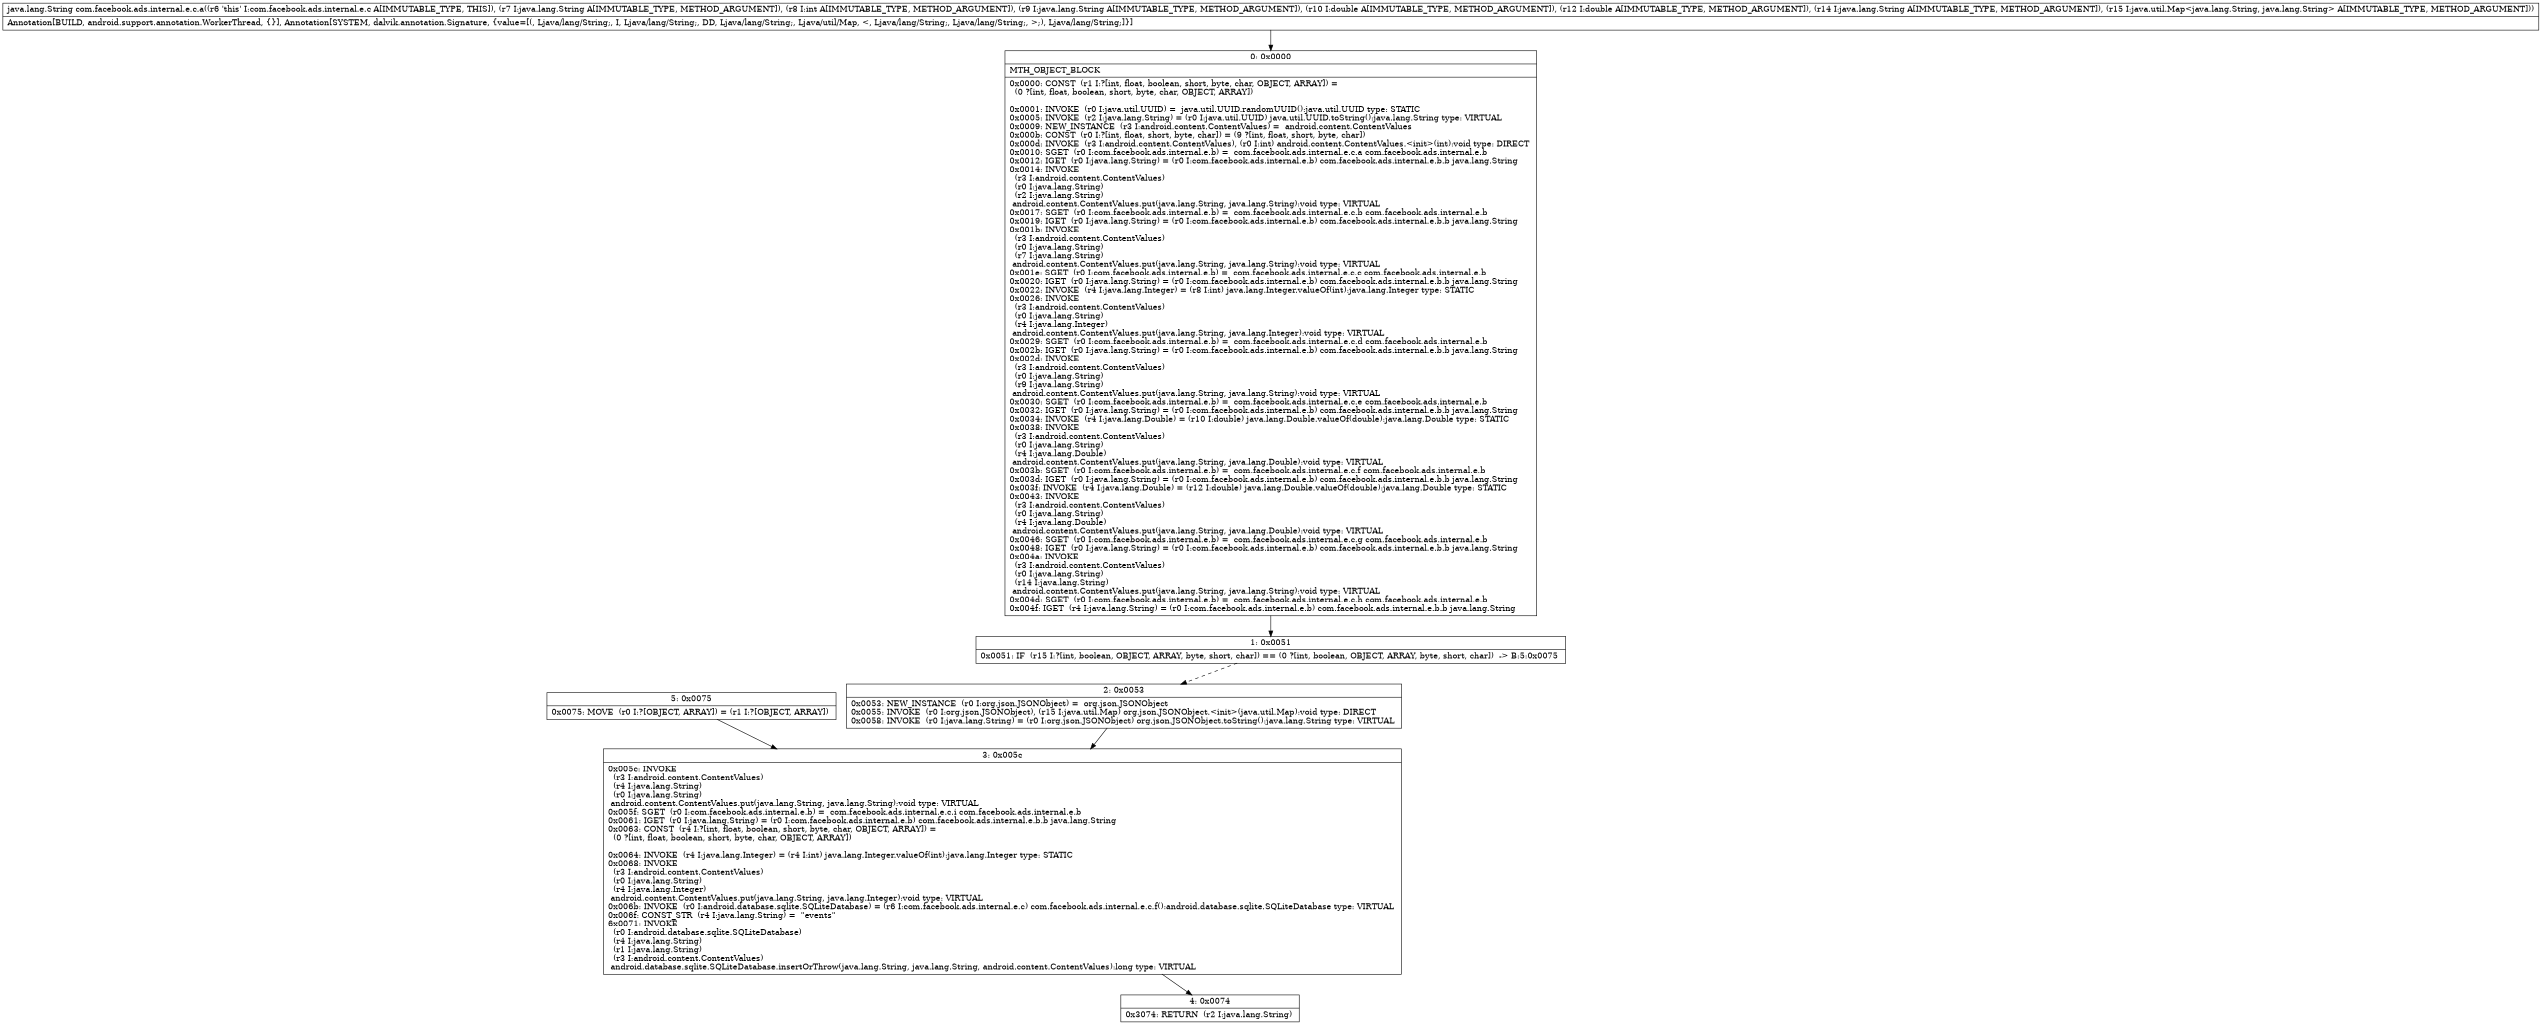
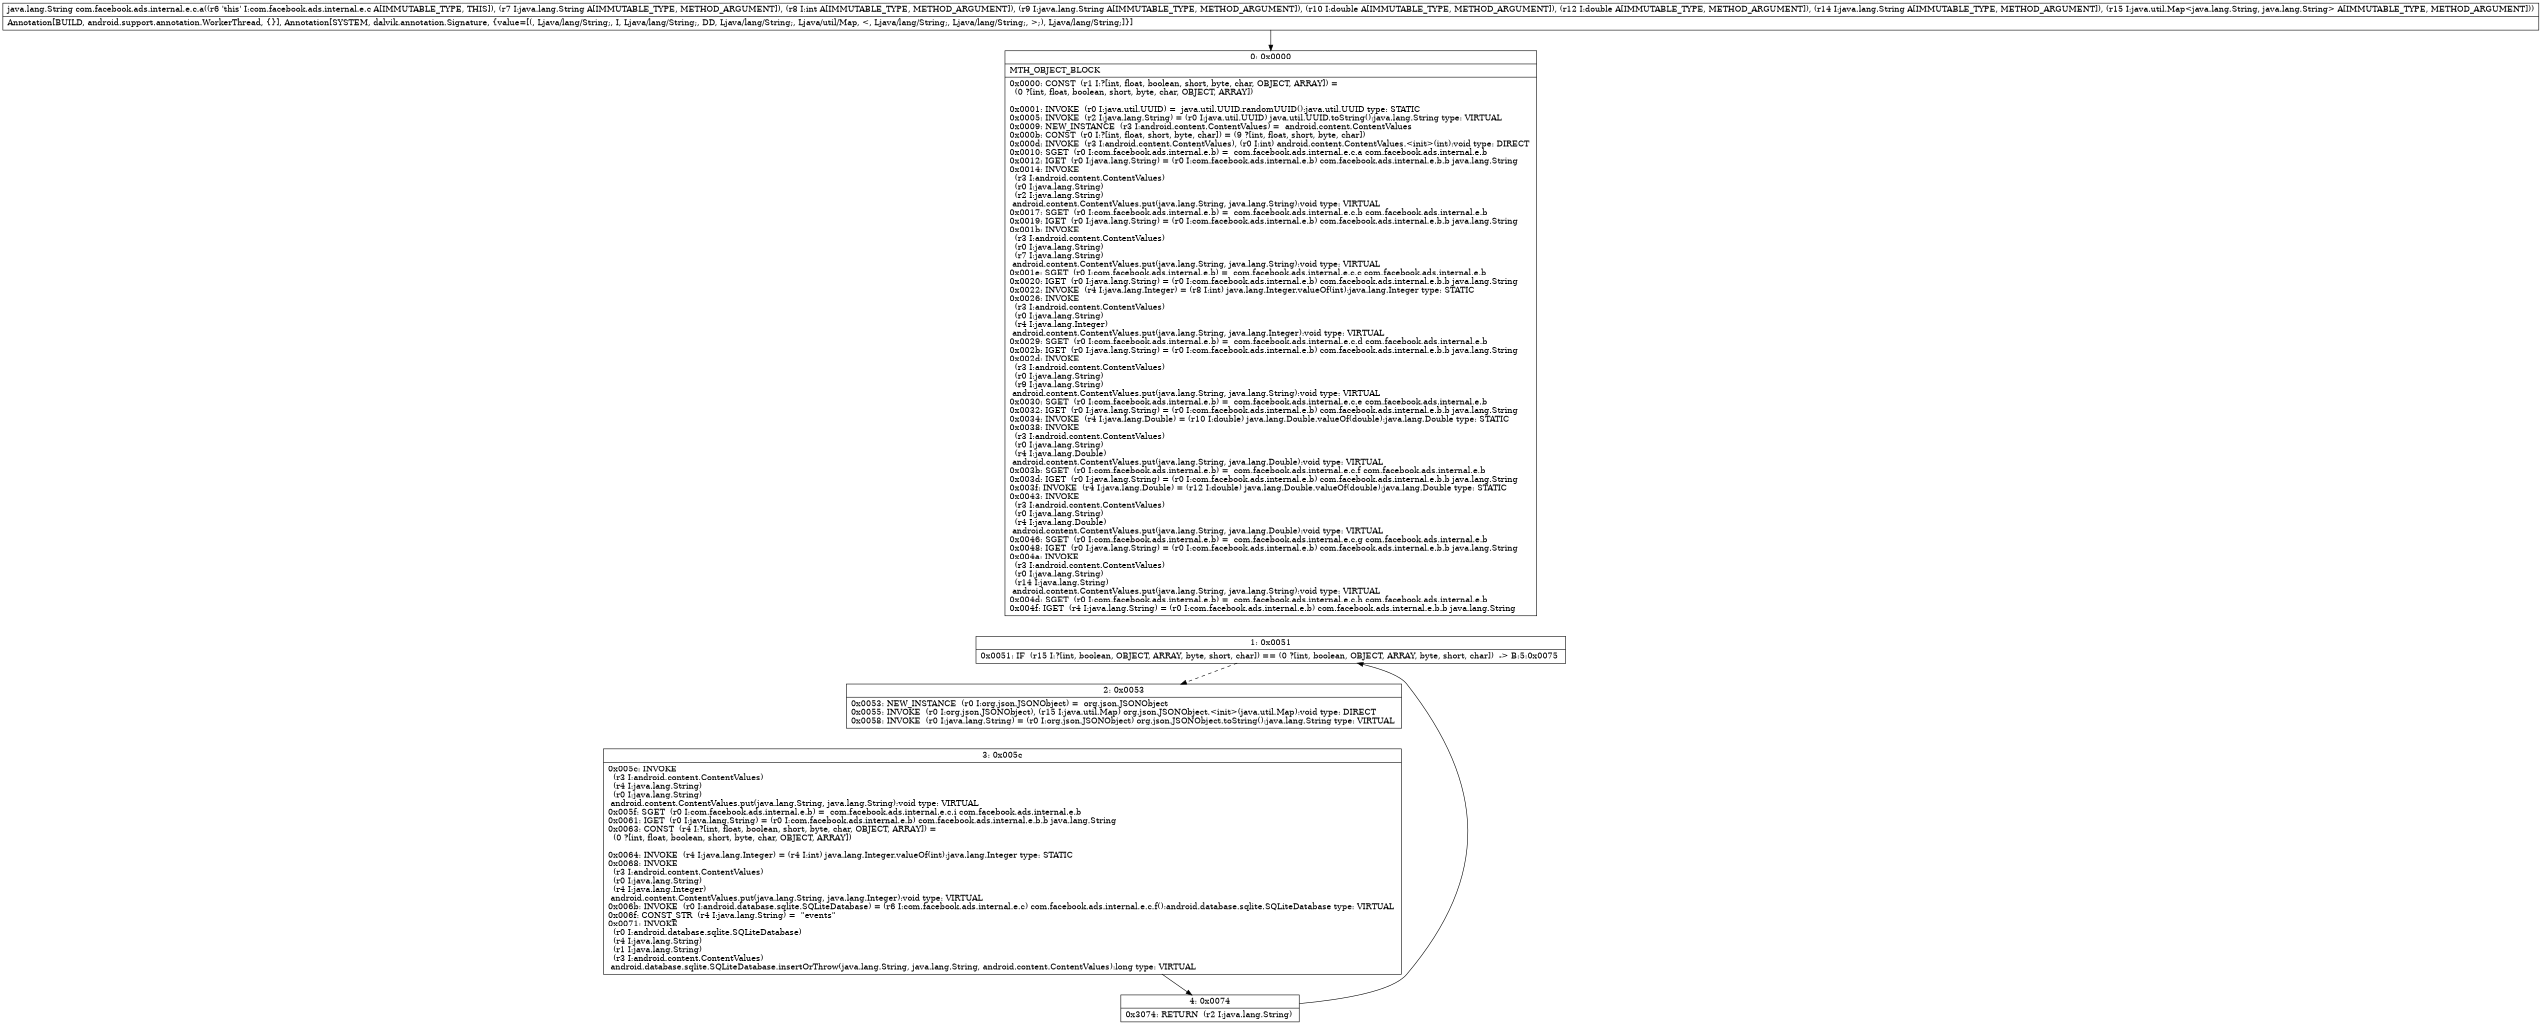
edge "0: 0x0000" -> "1: 0x0051": now "4: 0x0074" -> "1: 0x0051"
node "5: 0x0075": removed
edge "2: 0x0053" -> "3: 0x005c": removed
node "3: 0x005c": text "6x0071: INVOKE" -> "0x0071: INVOKE"
